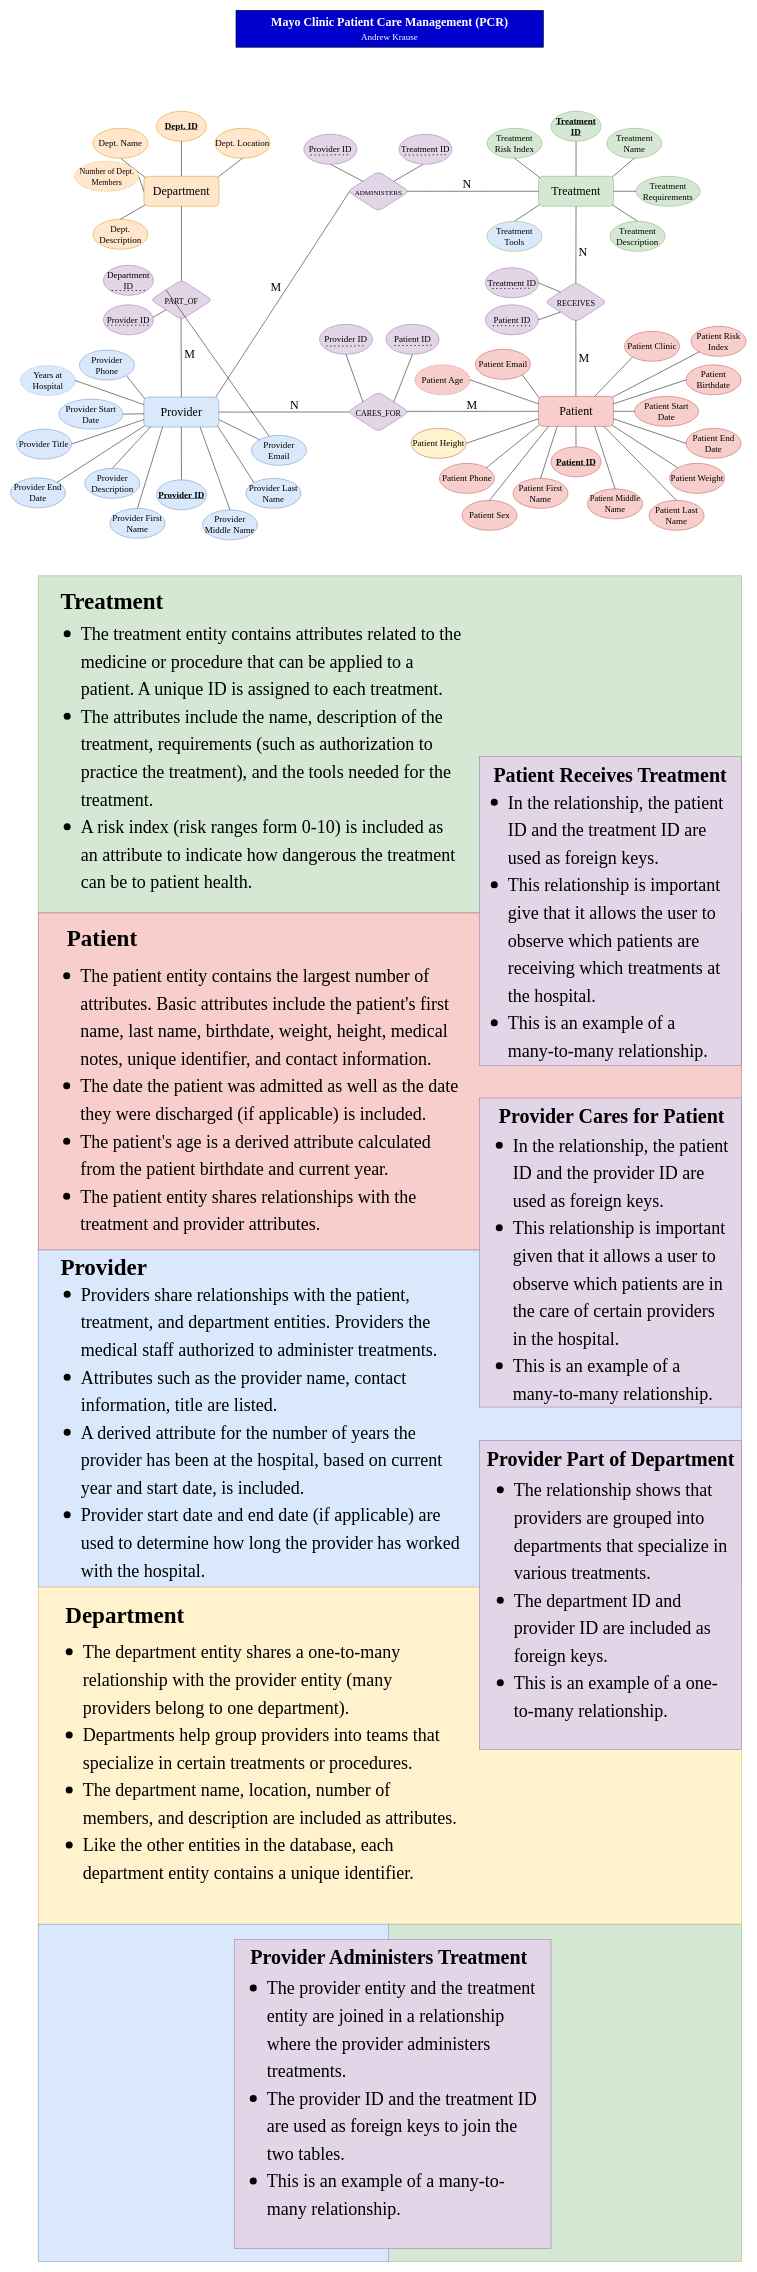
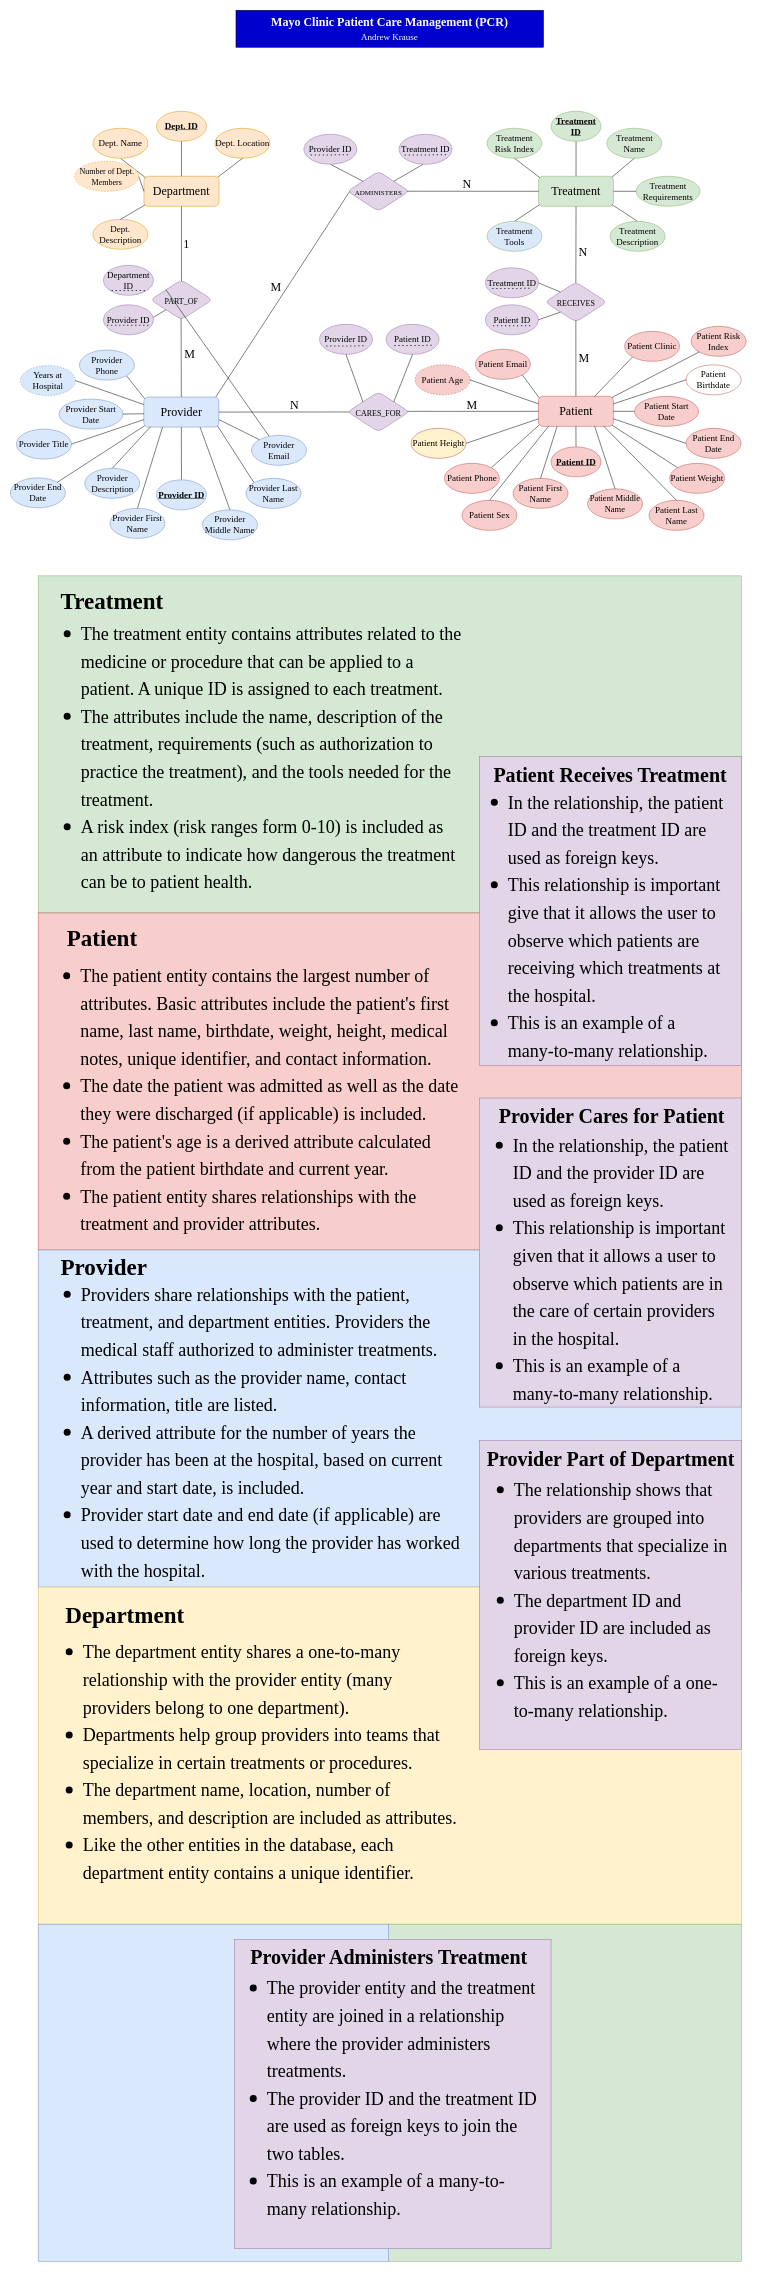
node "1": added
node "Patient Birthdate": fillcolor #f8cecc -> #ffffff
node "Patient Phone": moved (467, 478) -> (472, 478)
